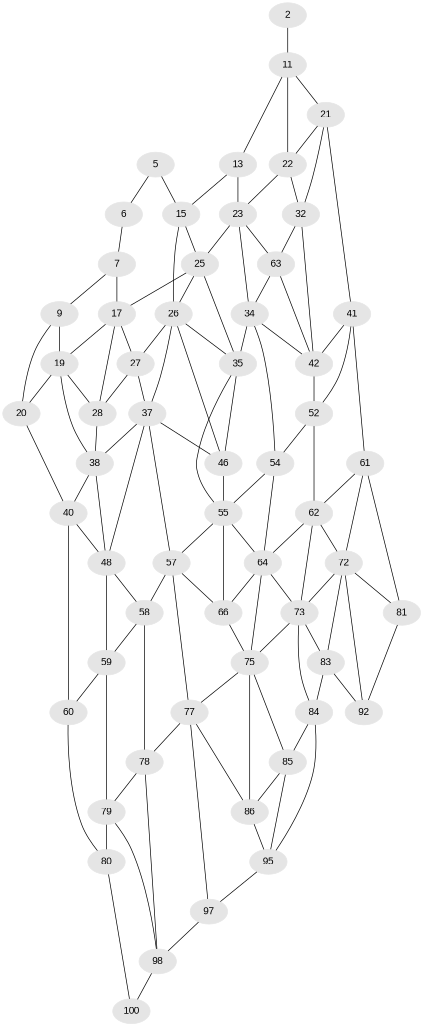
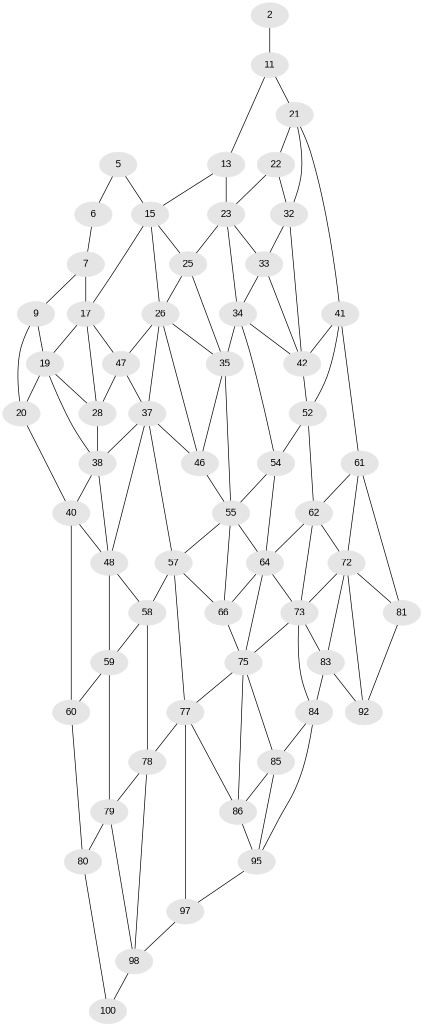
edge "11" -- "22": removed
node "63": label "63" -> "33"
edge "25" -- "17": now "15" -- "17"
node "27": label "27" -> "47"
